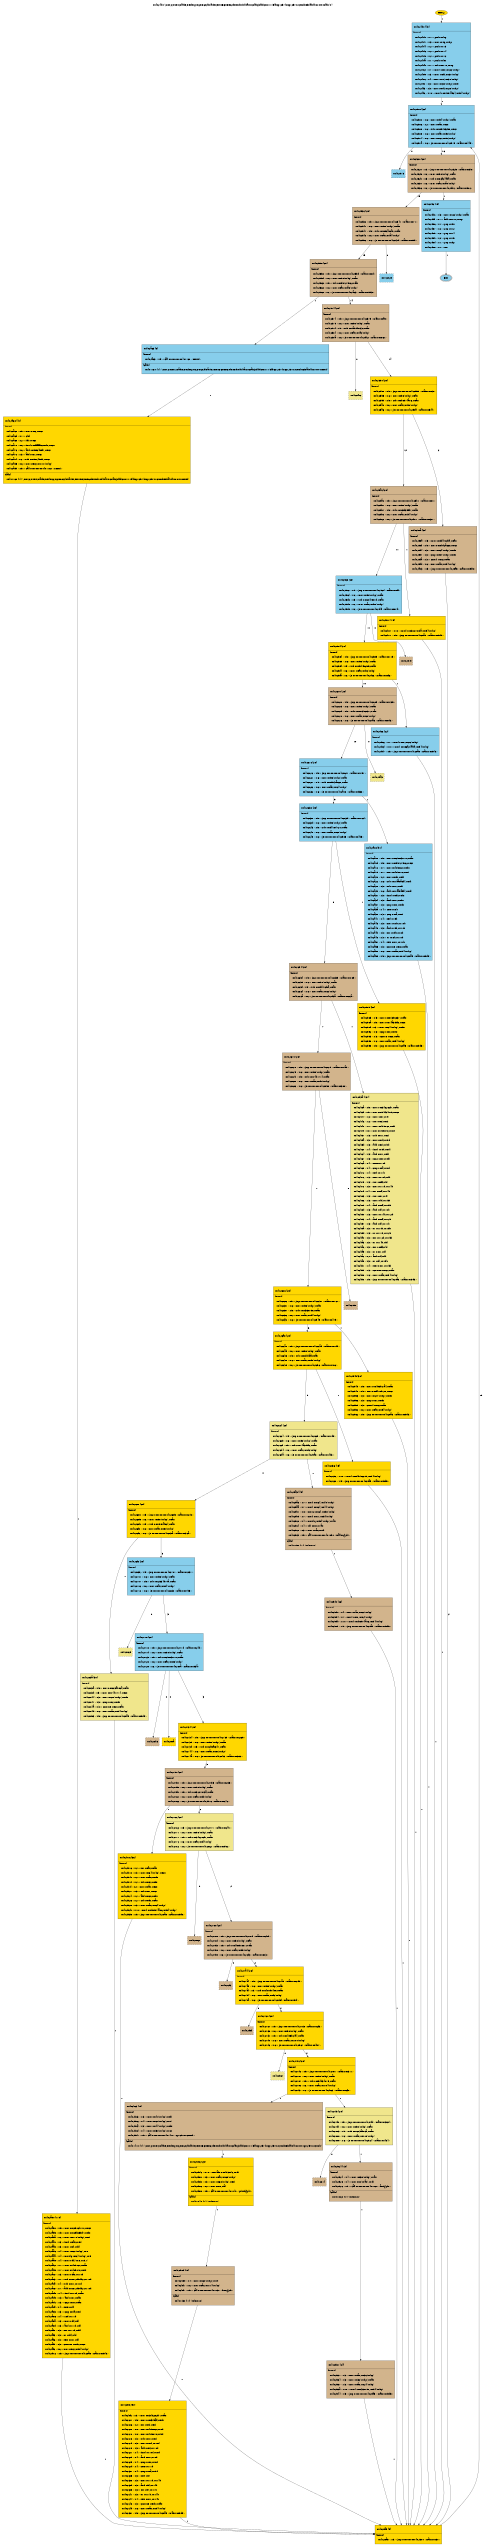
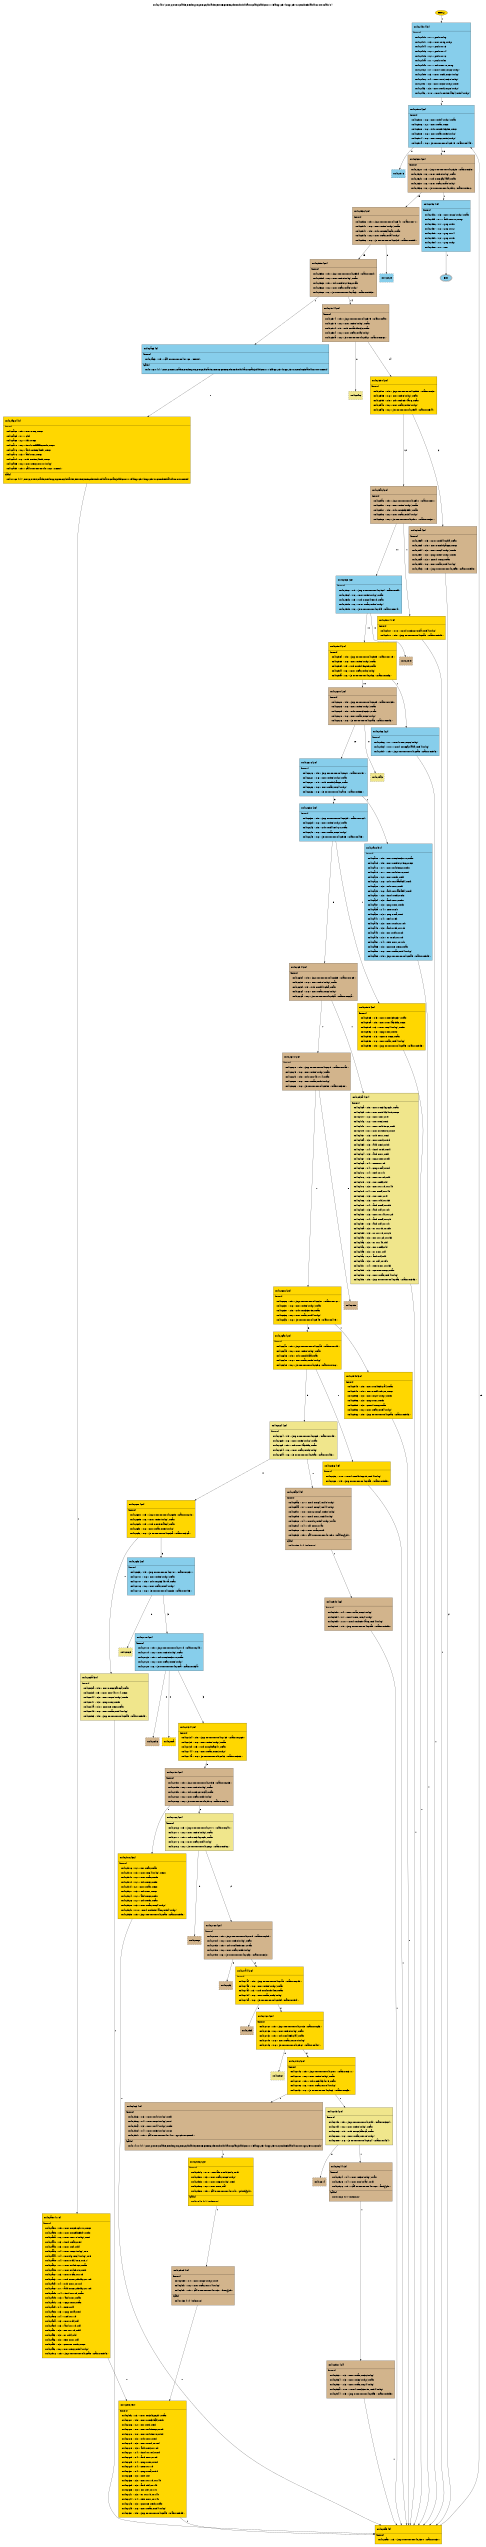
edge "0x402a90 [119]" -> "0x402ea5 [5]": now "0x402a90 [119]" -> "0x402bfc [90]"
